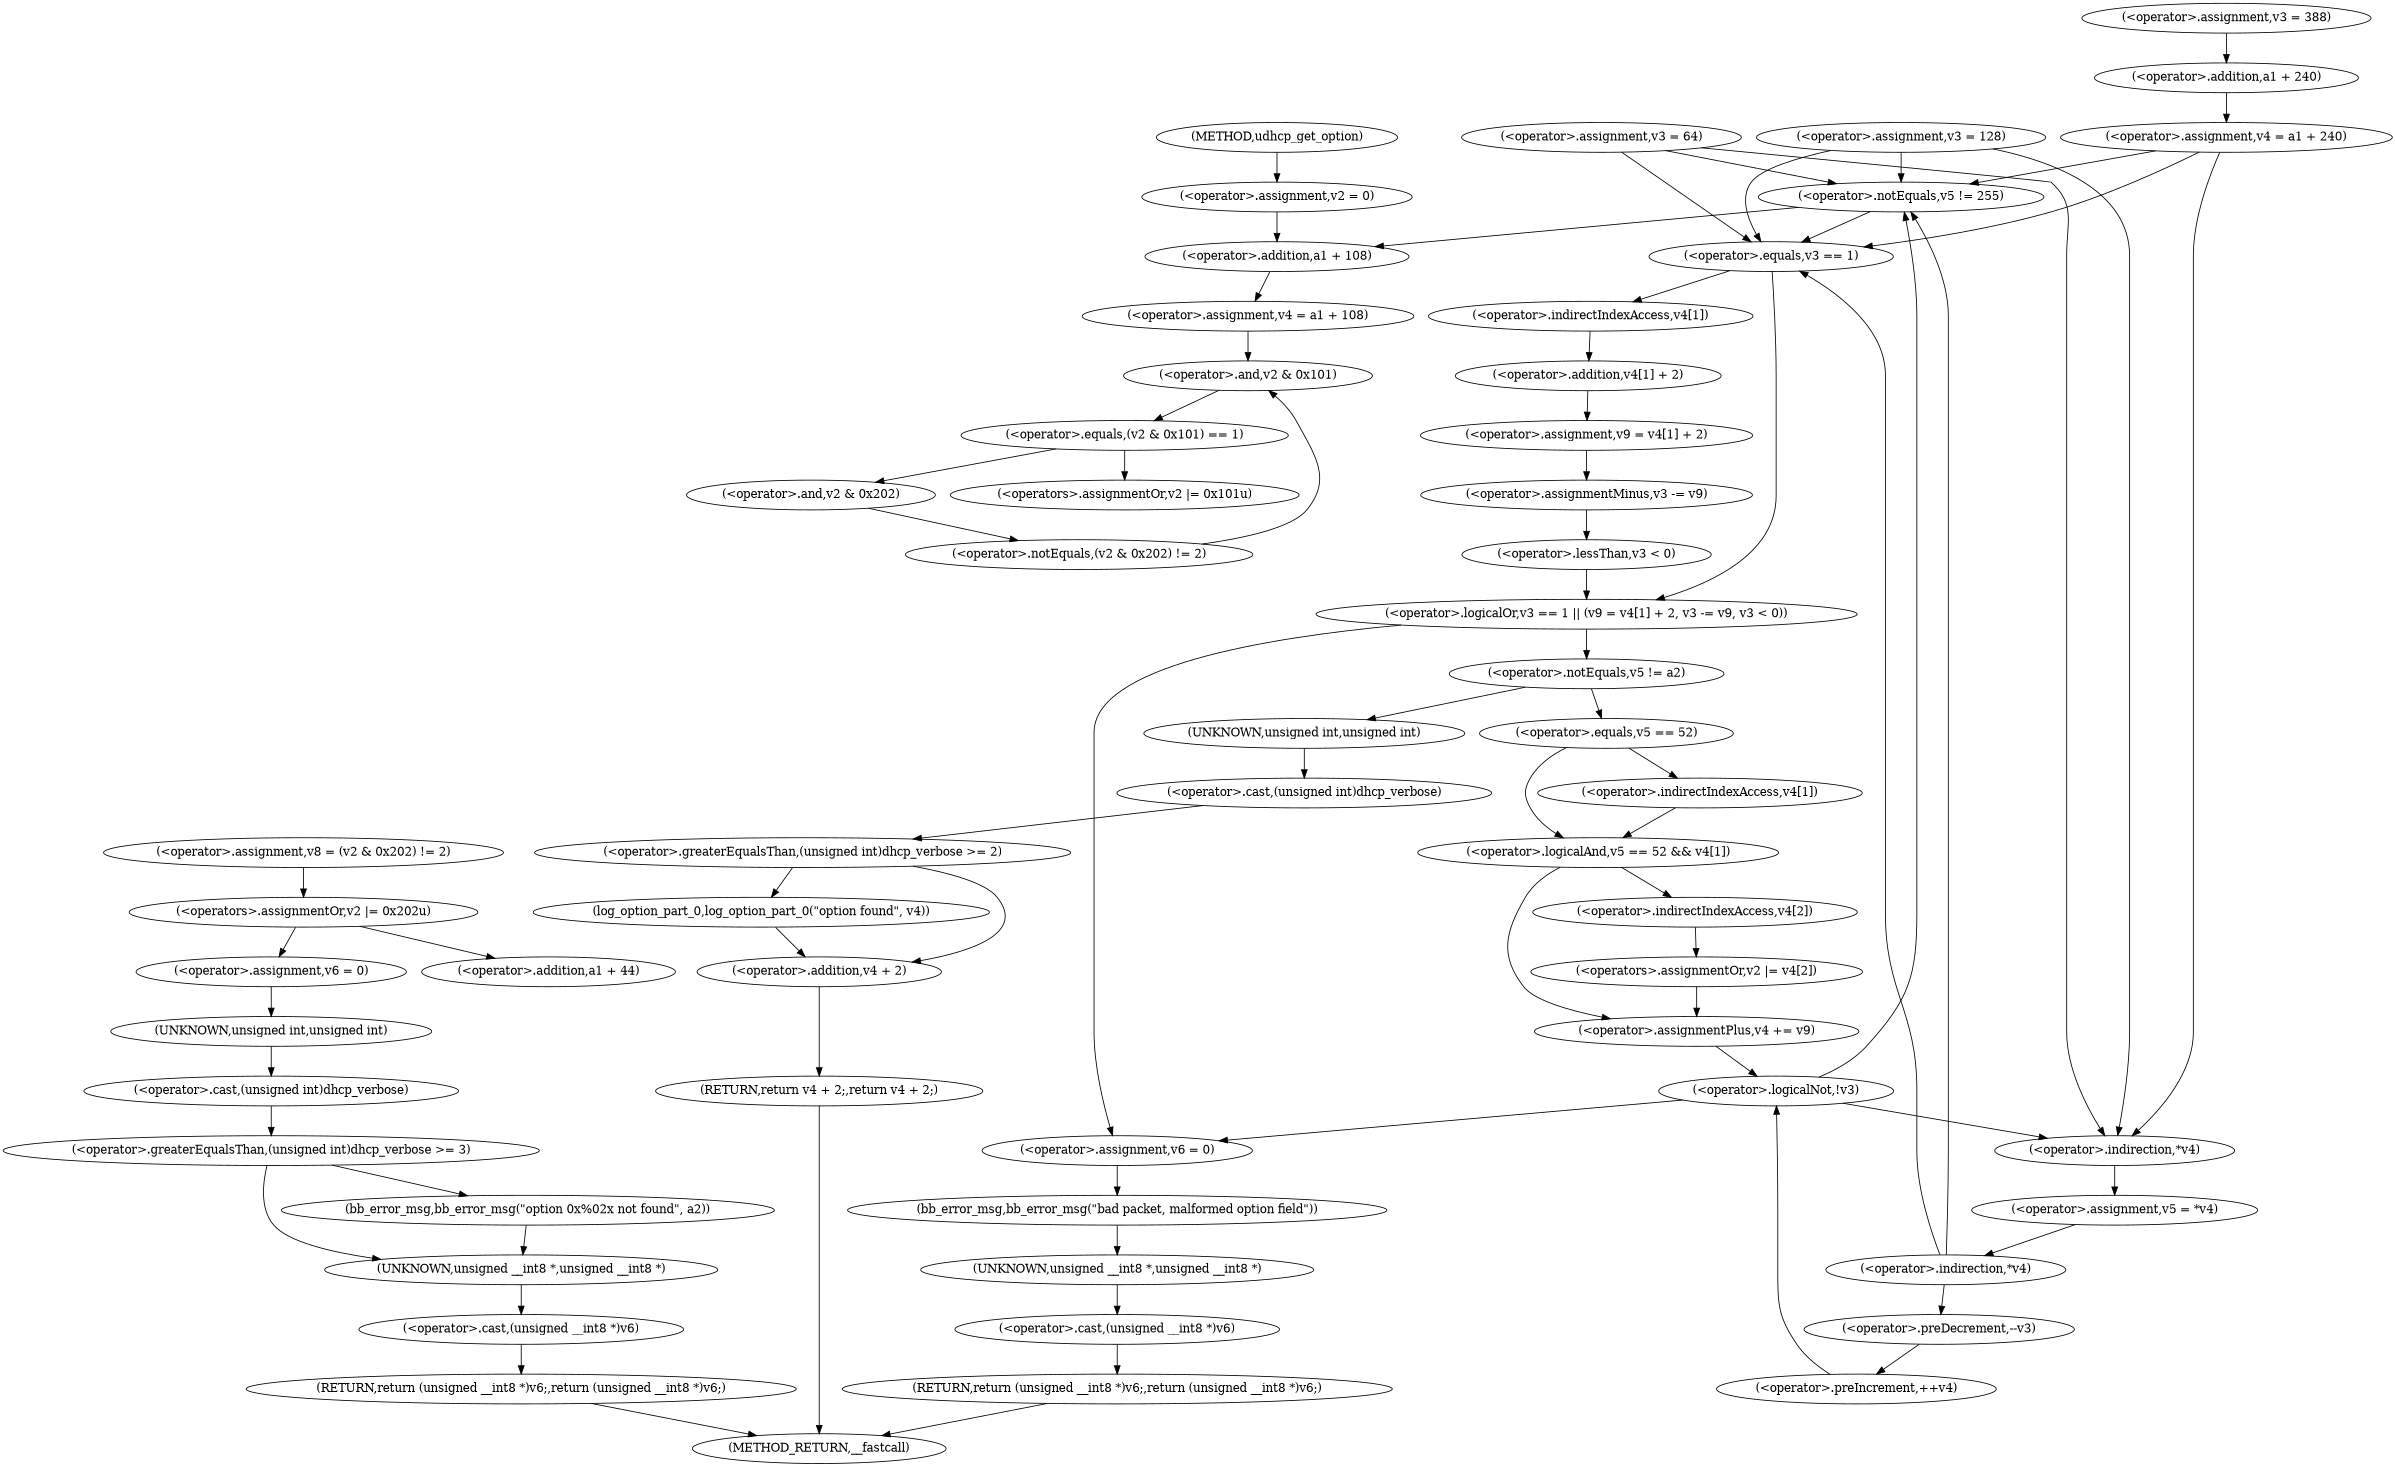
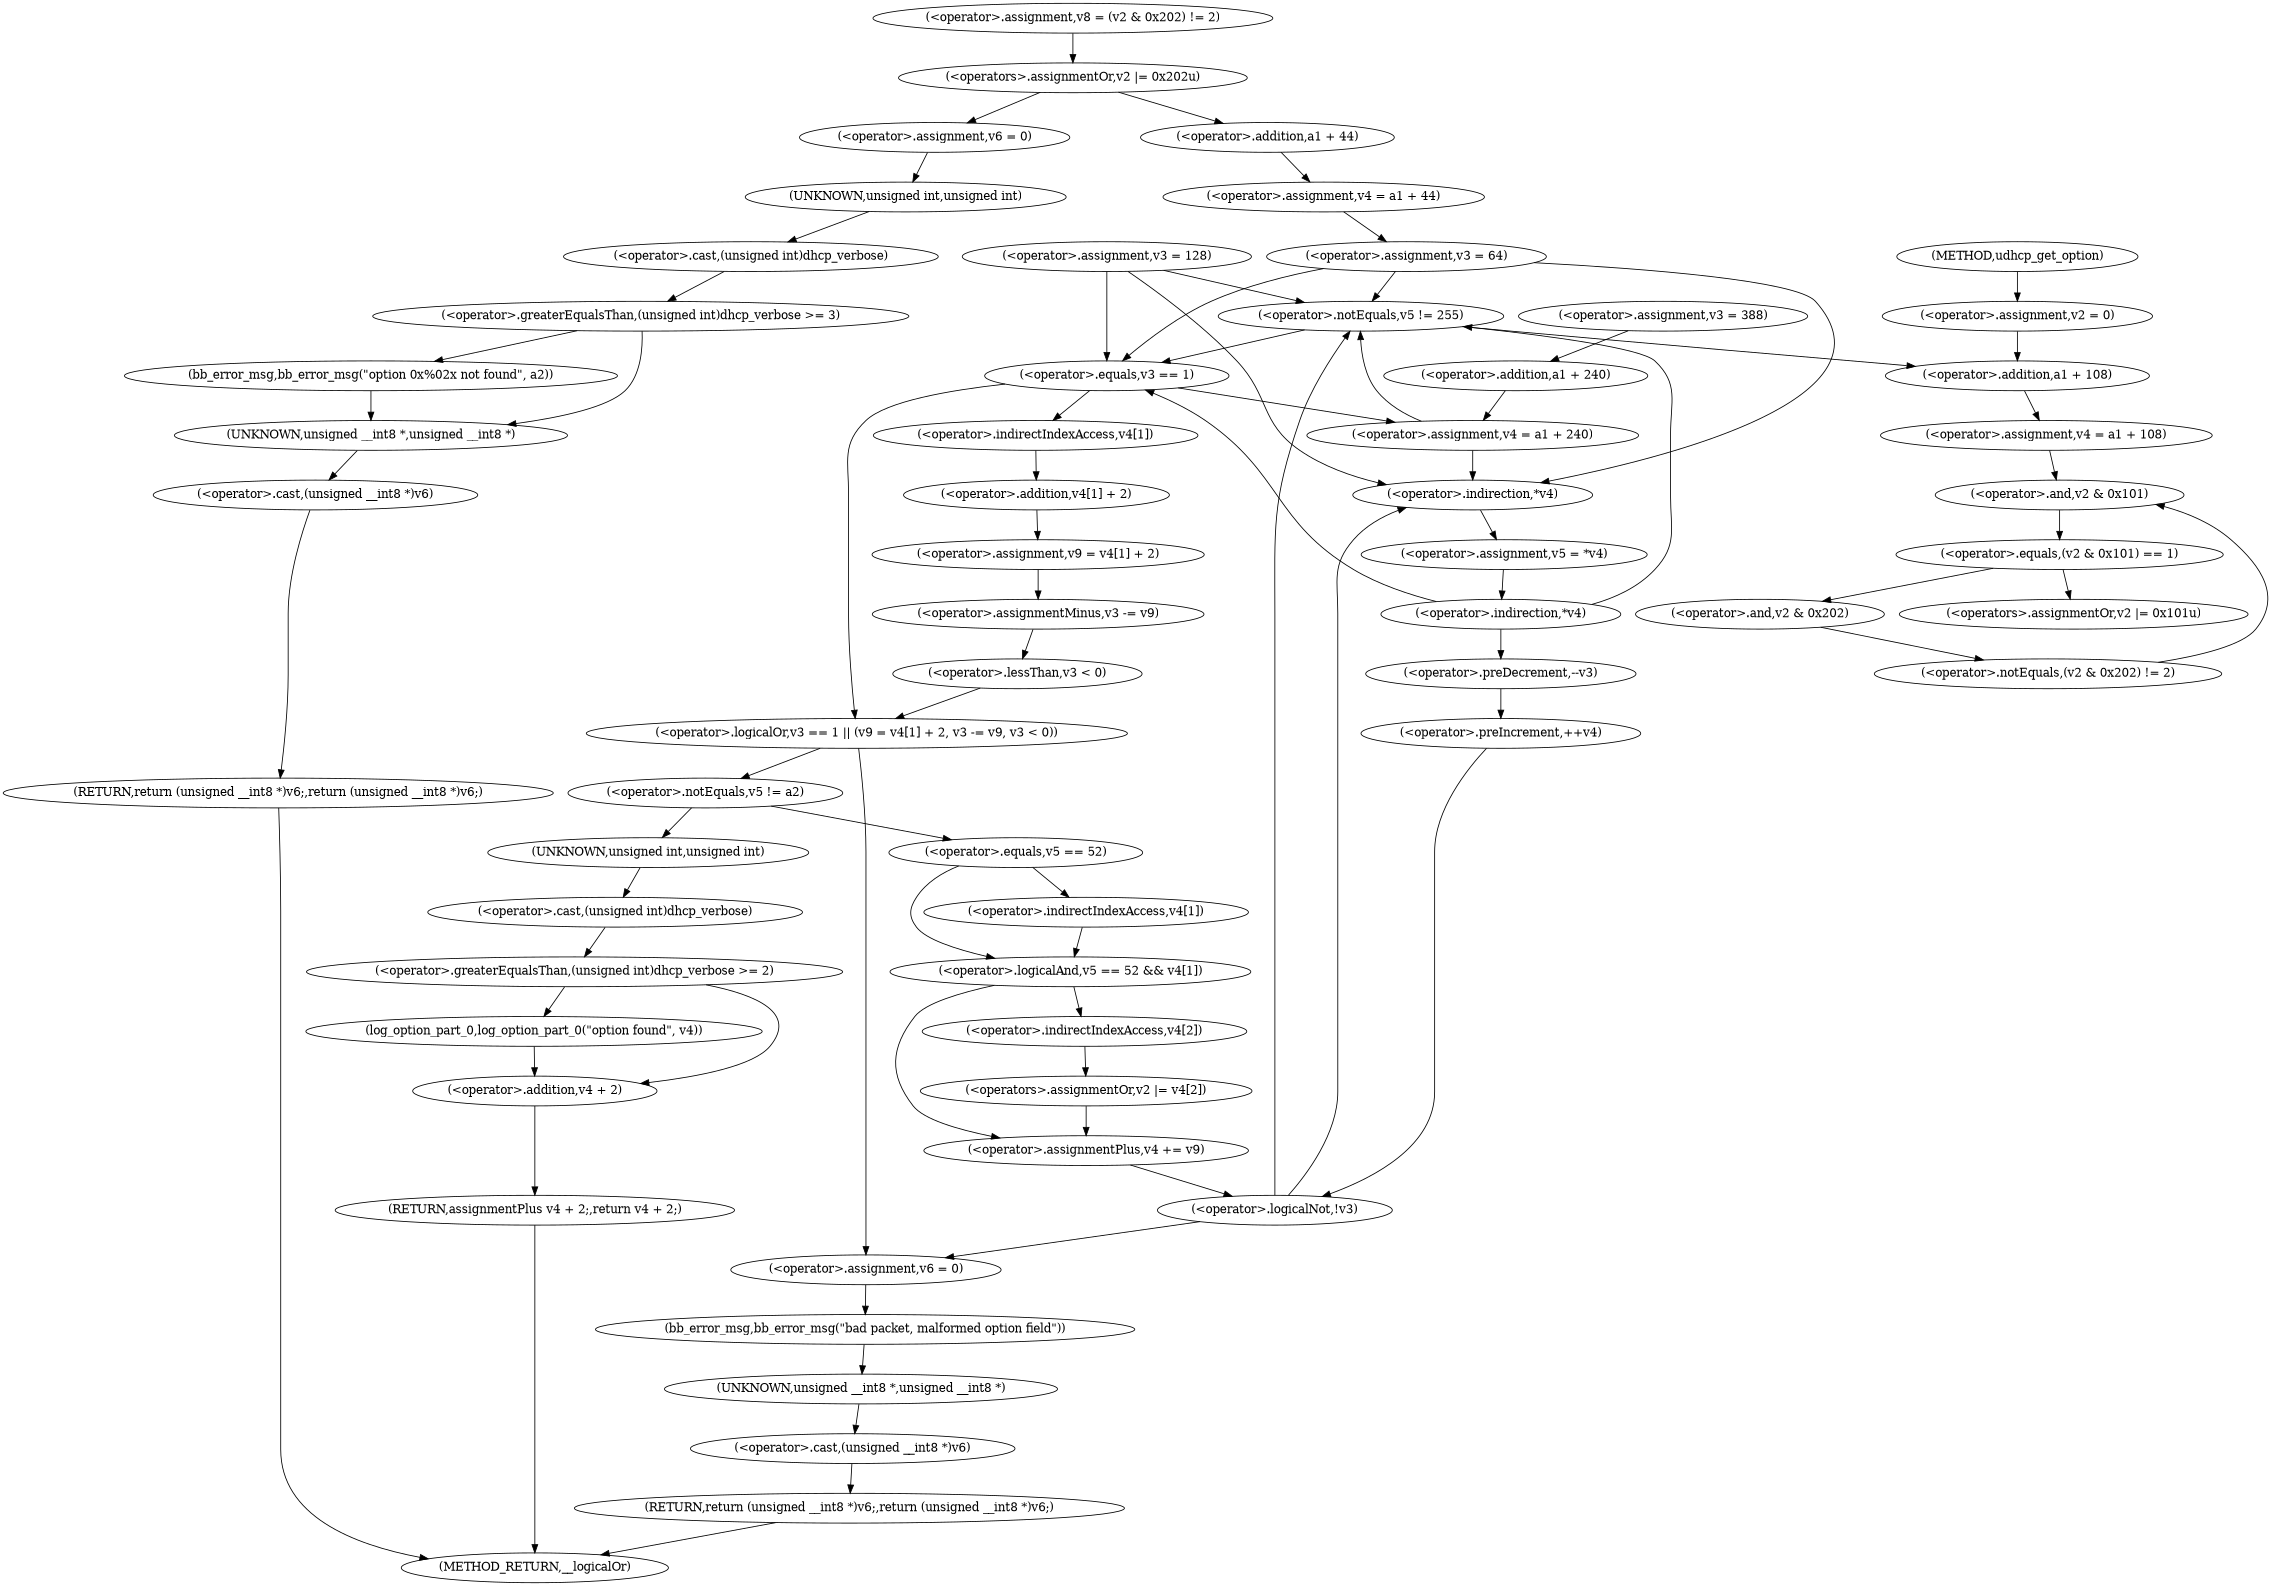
node "(<operator>.assignment,v4 = a1 + 44)": added
edge "(<operator>.assignment,v4 = a1 + 240)" -> "(<operator>.equals,v3 == 1)": reversed
node "(RETURN,return v4 + 2;,return v4 + 2;)": label "(RETURN,return v4 + 2;,return v4 + 2;)" -> "(RETURN,assignmentPlus v4 + 2;,return v4 + 2;)"
node "(METHOD_RETURN,__fastcall)": label "(METHOD_RETURN,__fastcall)" -> "(METHOD_RETURN,__logicalOr)"
